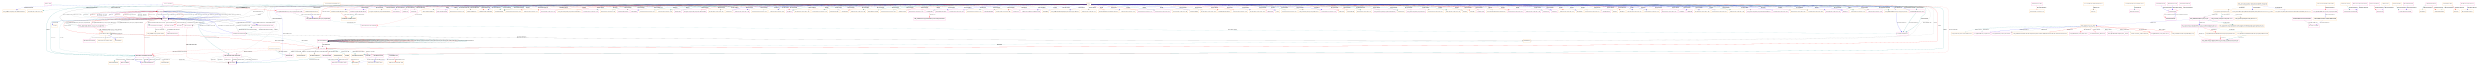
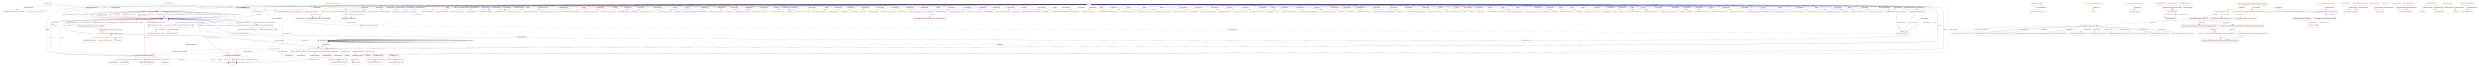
edge "http://www.essepuntato.it/2012/04/tvc/withinContext" -> "http://www.essepuntato.it/2012/04/tvc/withValue": now "http://www.essepuntato.it/2012/04/tvc/withinContext" -> "timeindexedsituation:forEntity"
edge "situation:Situation" -> "owl:Thing": removed, label "situation:isSettingFor"
